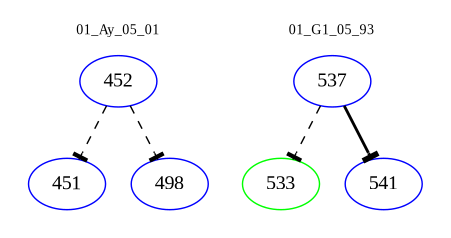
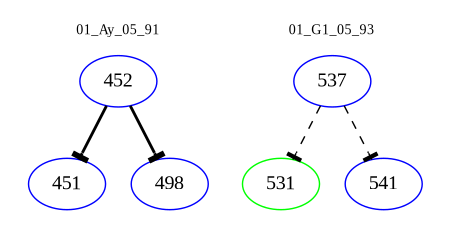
cluster "01_Ay_05_01": label "01_Ay_05_01" -> "01_Ay_05_91"
edge "452" -> "451": style dashed -> bold
edge "452" -> "498": style dashed -> bold
edge "537" -> "541": style bold -> dashed
node "533": label "533" -> "531"
